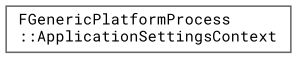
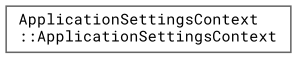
node "FGenericPlatformProcess ::ApplicationSettingsContext": label "FGenericPlatformProcess ::ApplicationSettingsContext" -> "ApplicationSettingsContext ::ApplicationSettingsContext"
